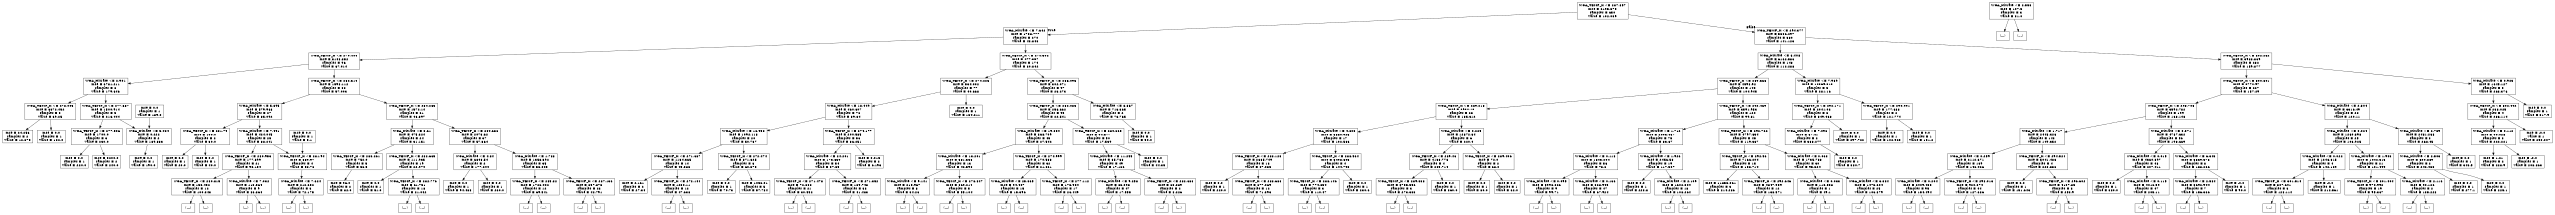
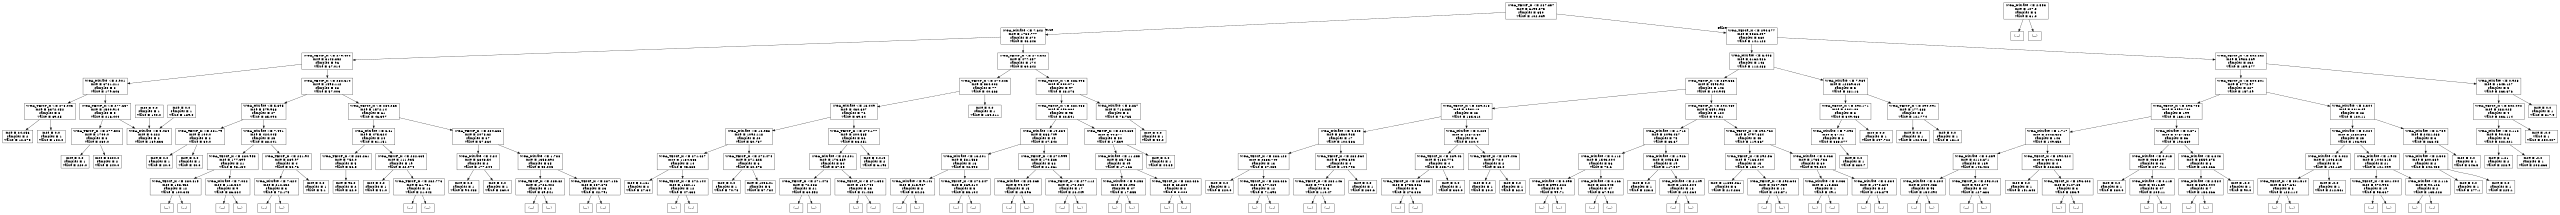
edge "mse = 0.0 samples = 1 value = 5.1" -> "WOA_TEMP_K <= 281.94 mse = 889.97 samples = 4 value = 58.76": reversed
edge "WOA_Nitrate <= 5.484 mse = 0.222 samples = 2 value = 189.333" -> "mse = 0.0 samples = 1 value = 190.0": reversed
